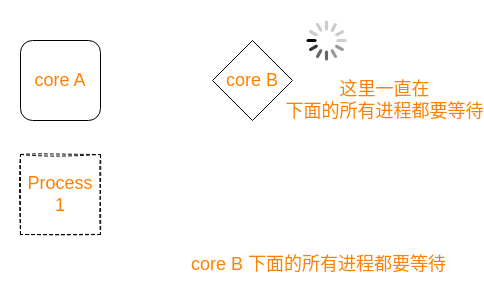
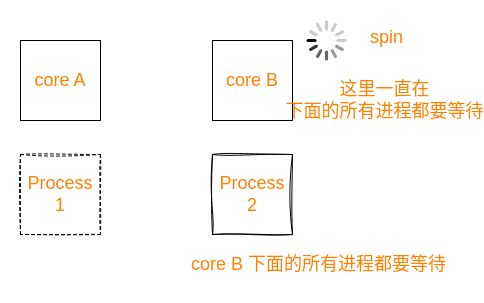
node "spin": added
node "core A": shape rounded rectangle -> rectangle
node "core B": shape diamond -> rectangle
node "Process 2": added
